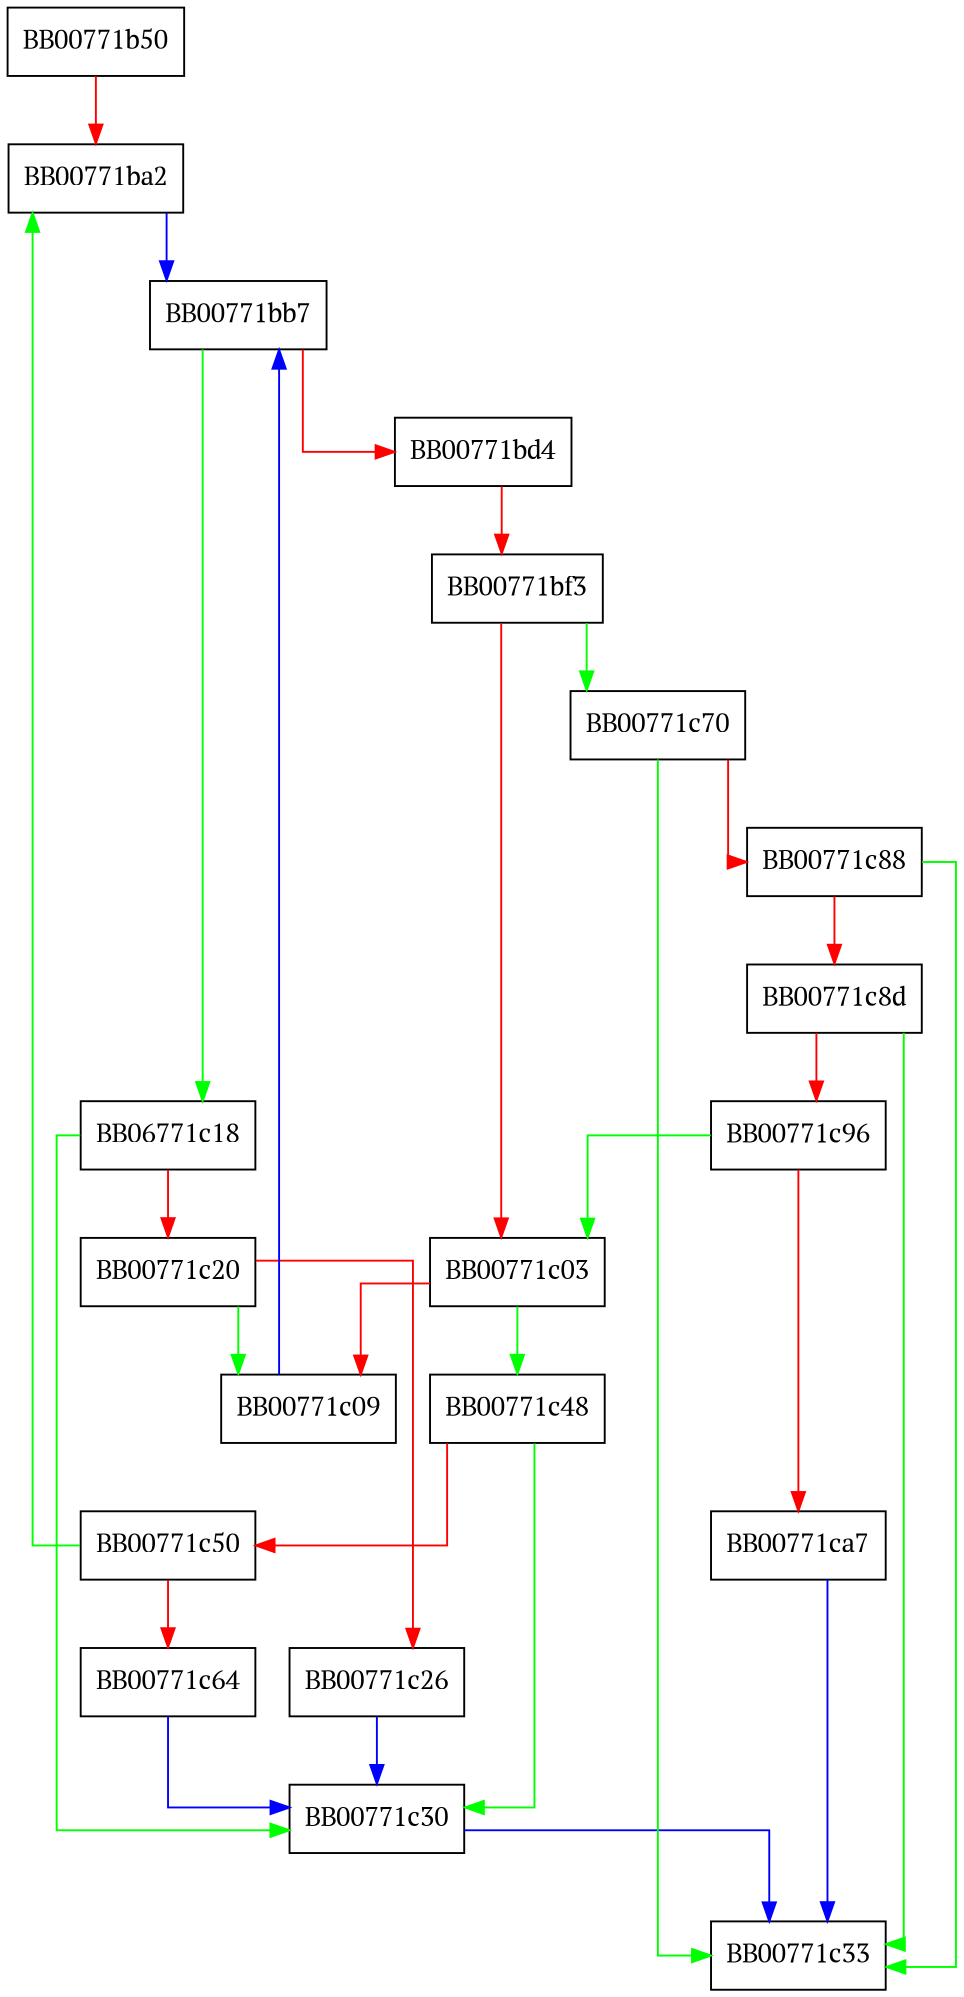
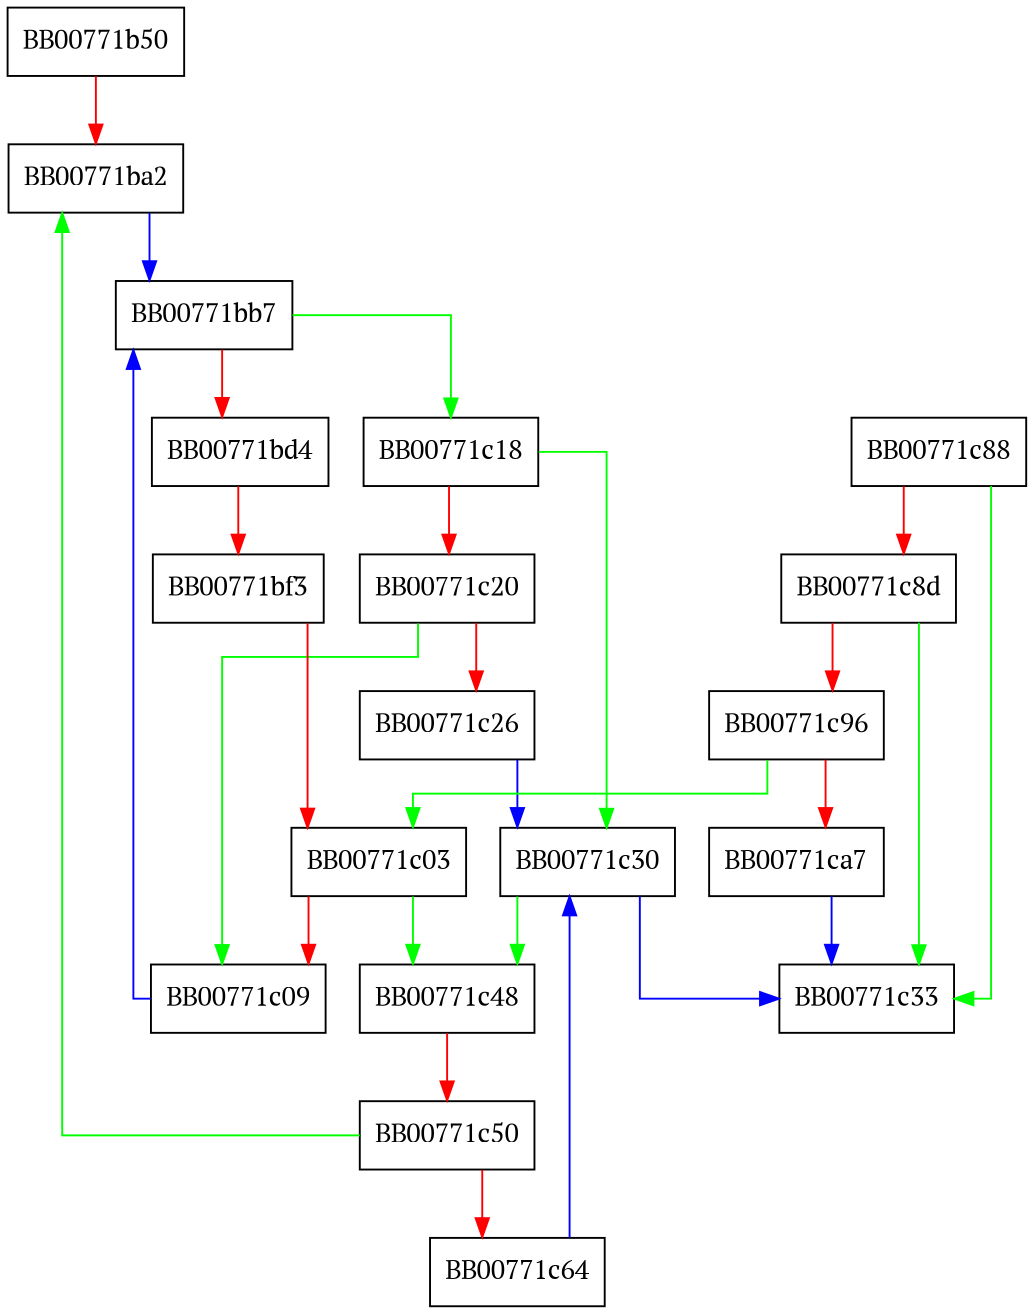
node "BB00771c70": removed
node "BB06771c18": label "BB06771c18" -> "BB00771c18"
edge "BB00771c48" -> "BB00771c30": reversed
